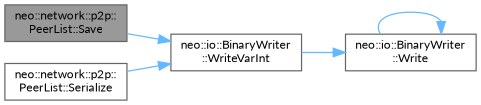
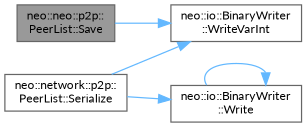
node "neo::network::p2p:: PeerList::Save": label "neo::network::p2p:: PeerList::Save" -> "neo::neo::p2p:: PeerList::Save"
edge "neo::io::BinaryWriter ::WriteVarInt" -> "neo::io::BinaryWriter ::Write": now "neo::network::p2p:: PeerList::Serialize" -> "neo::io::BinaryWriter ::Write"
